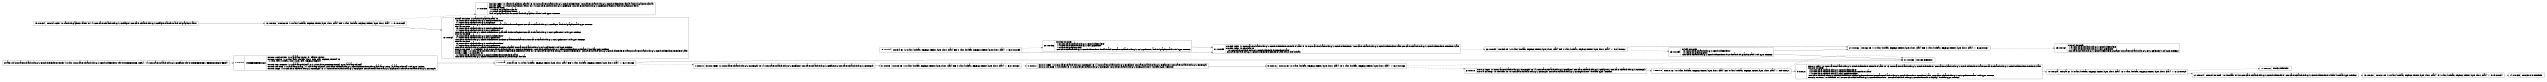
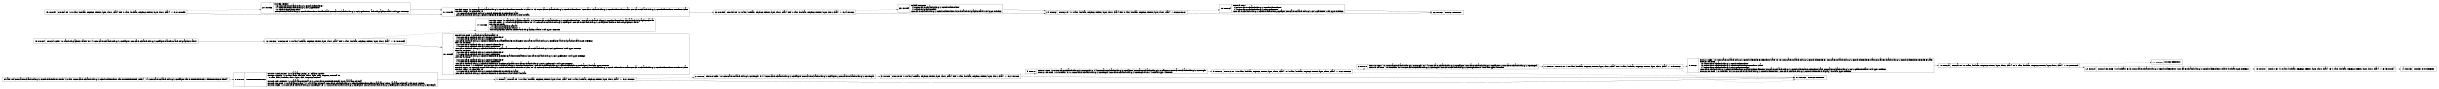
node "26: 0x0067": added
node "20: 0x0056": text "0x0056: INVOKE" -> "0x0056: ARRAY"
node "25: 0x0064": text "0x0064: INVOKE" -> "0x0064: NEW"
edge "23: 0x005f" -> "27: 0x0068": now "3: 0x000e" -> "27: 0x0068"
